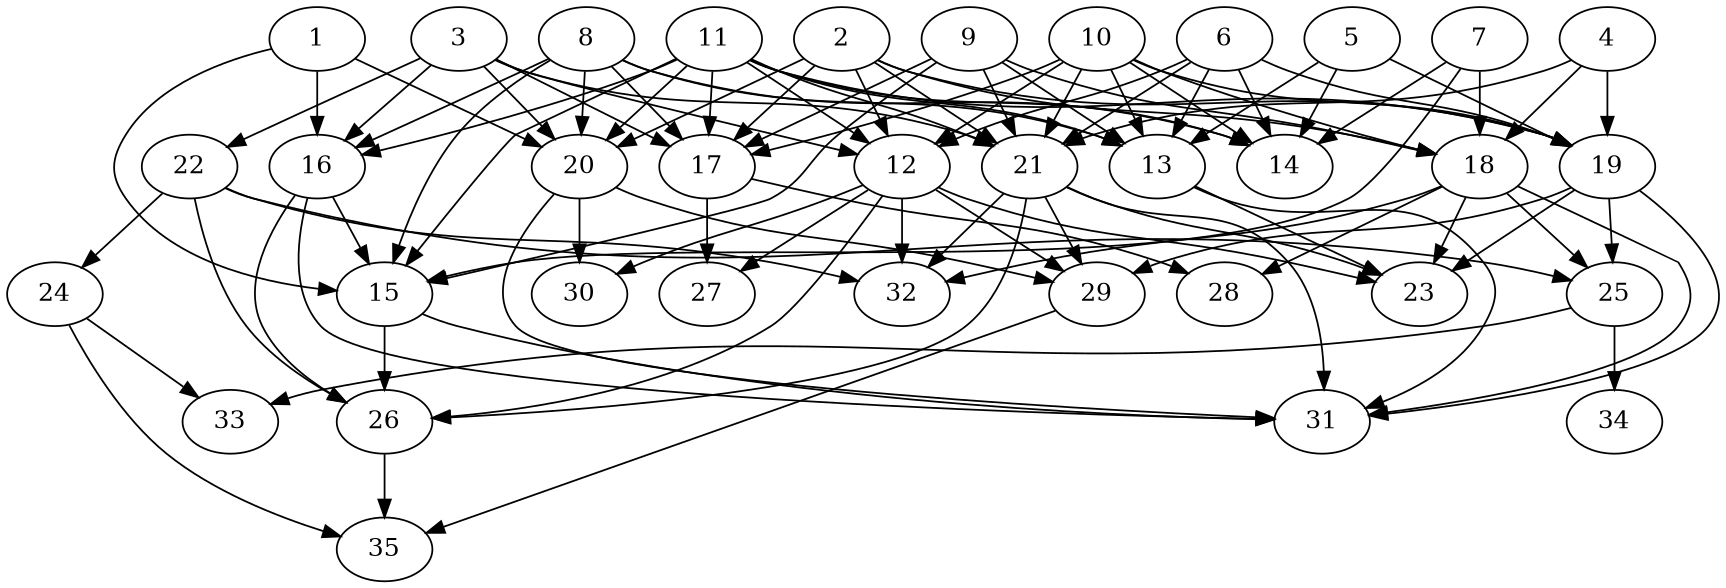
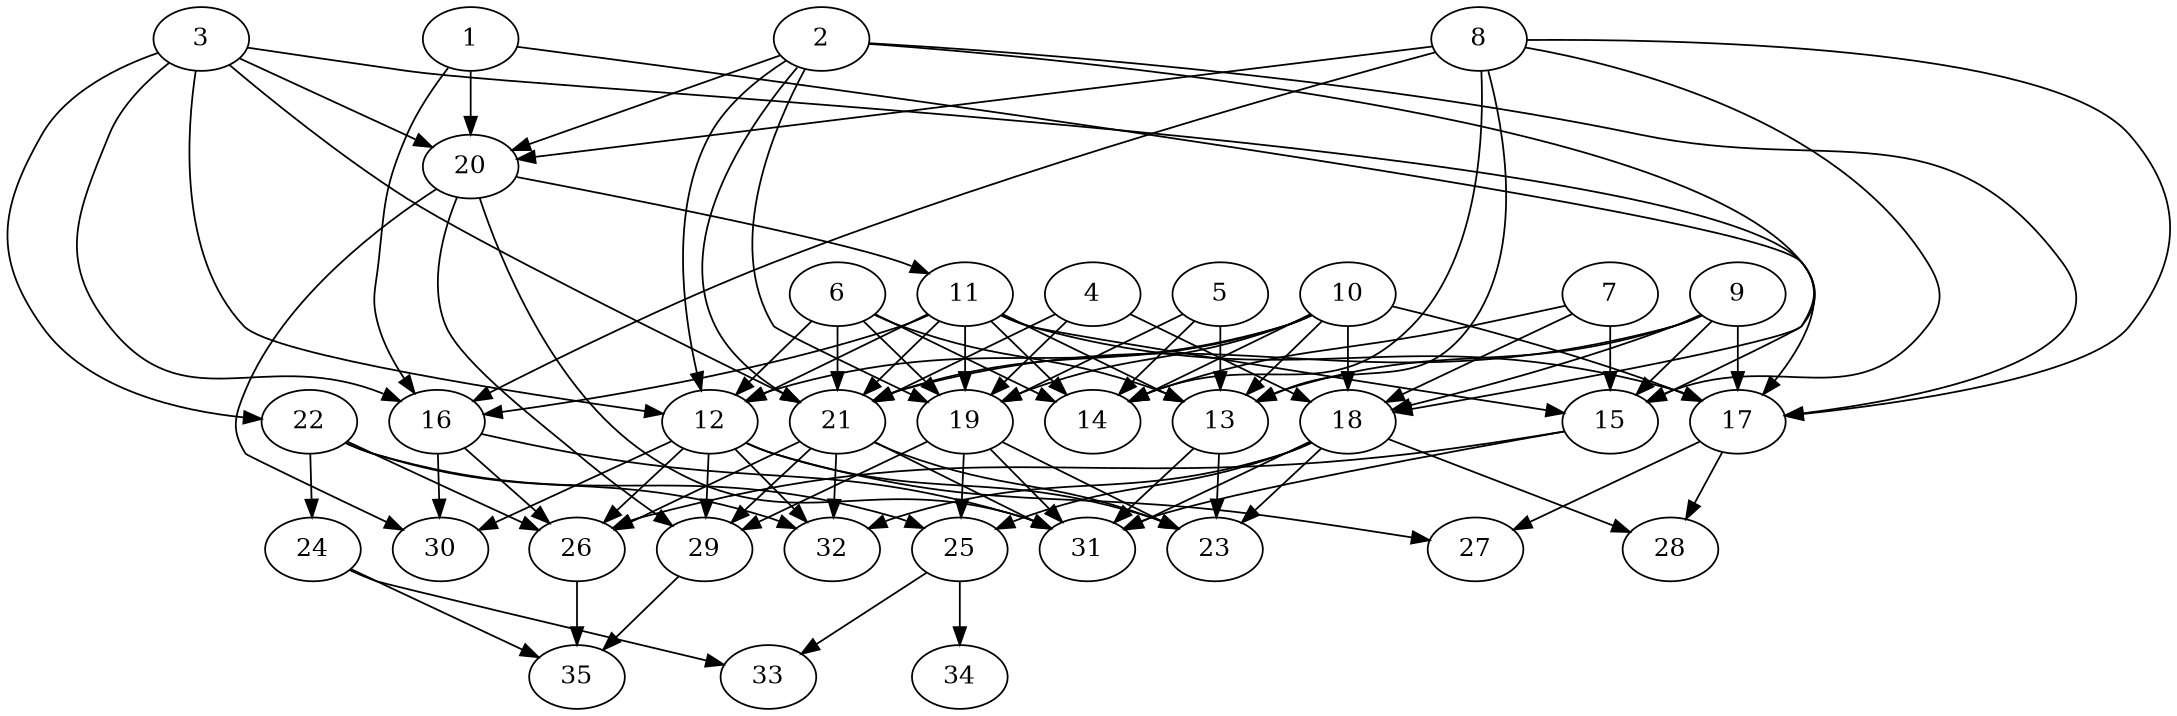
edge "11" -> "20": reversed
edge "16" -> "15": now "16" -> "30"
